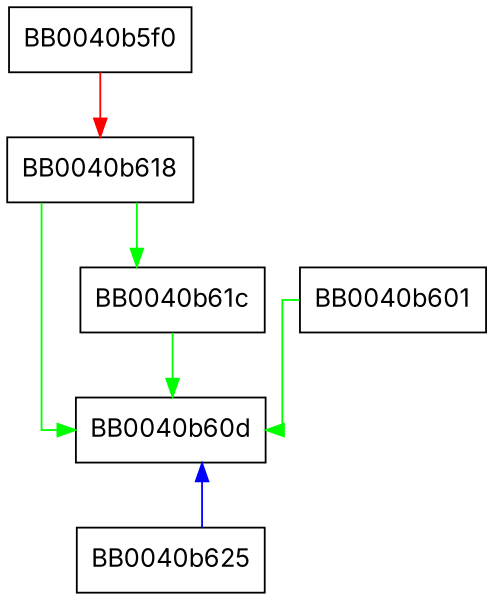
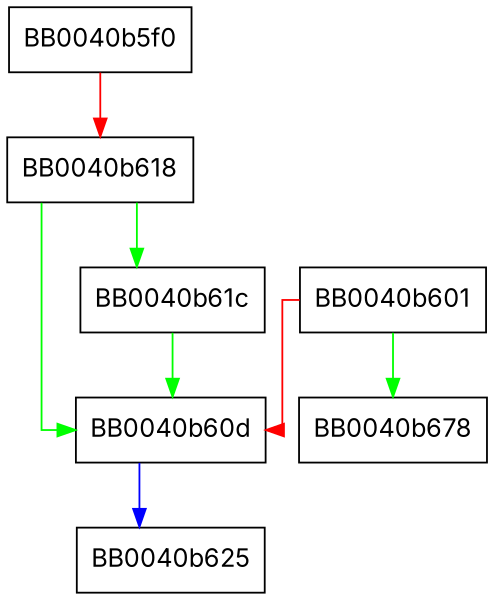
edge "BB0040b601" -> "BB0040b60d": color green -> red
node "BB0040b678": added
edge "BB0040b625" -> "BB0040b60d": reversed
